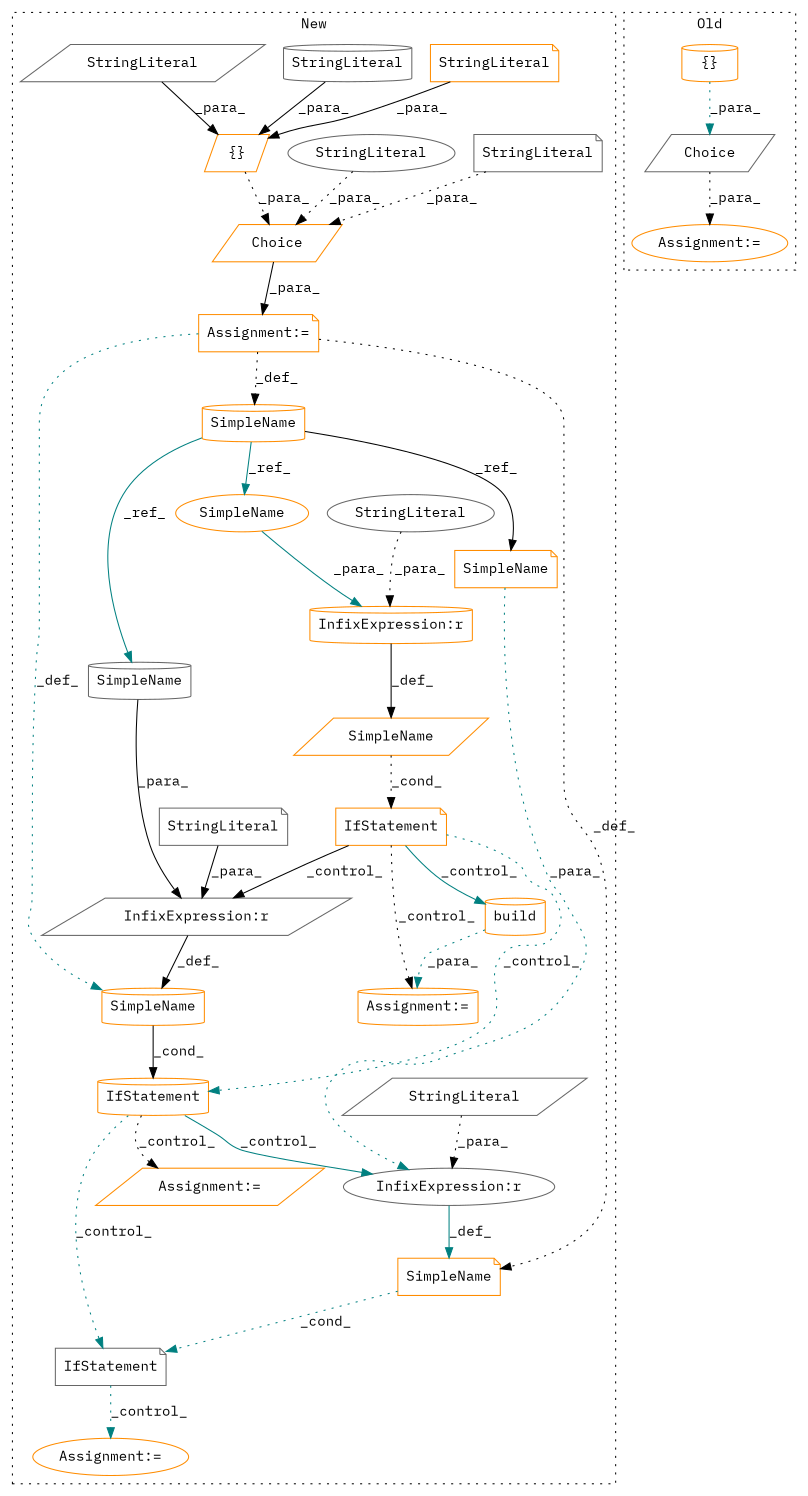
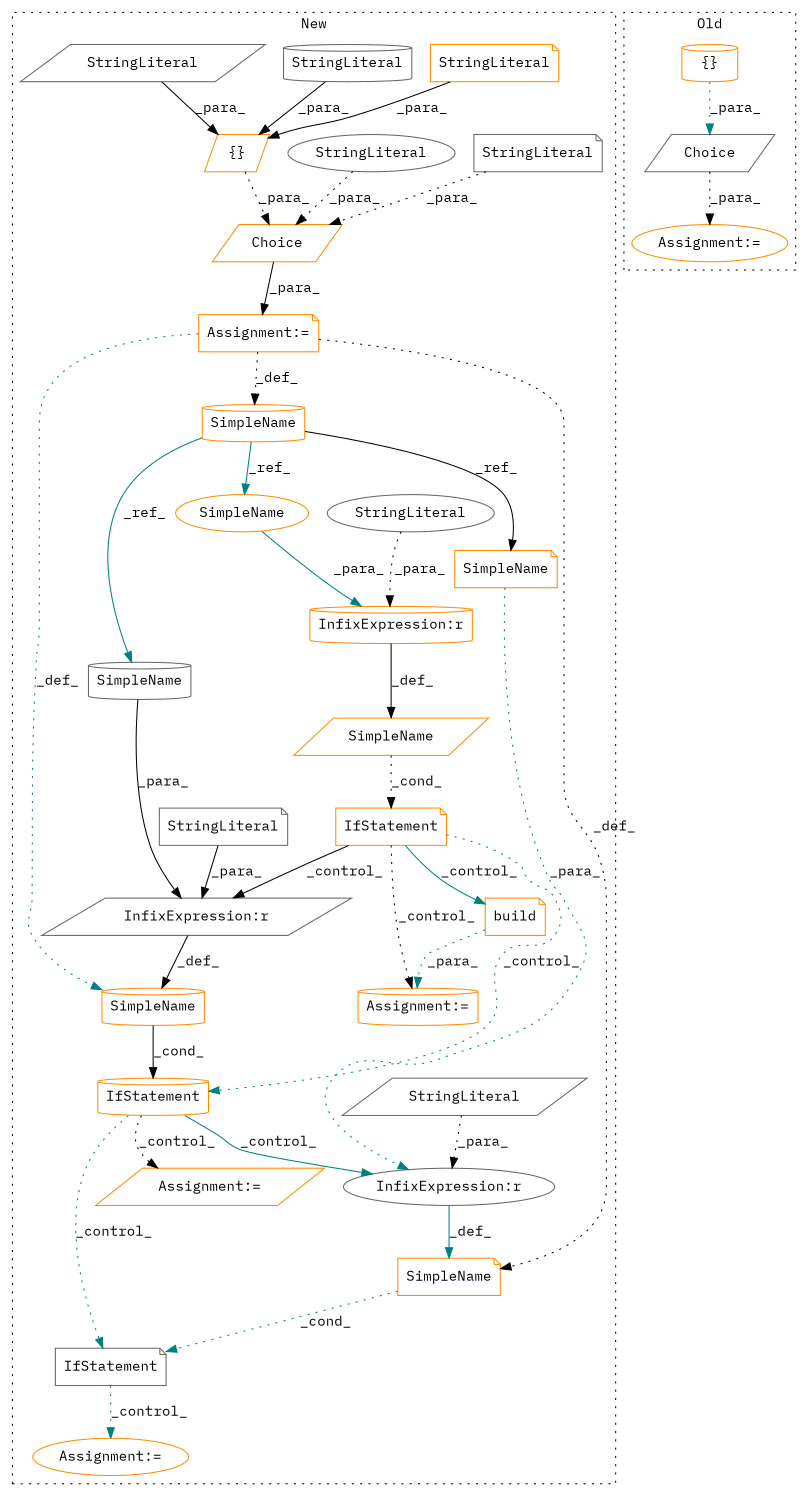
node "build": shape cylinder -> note
